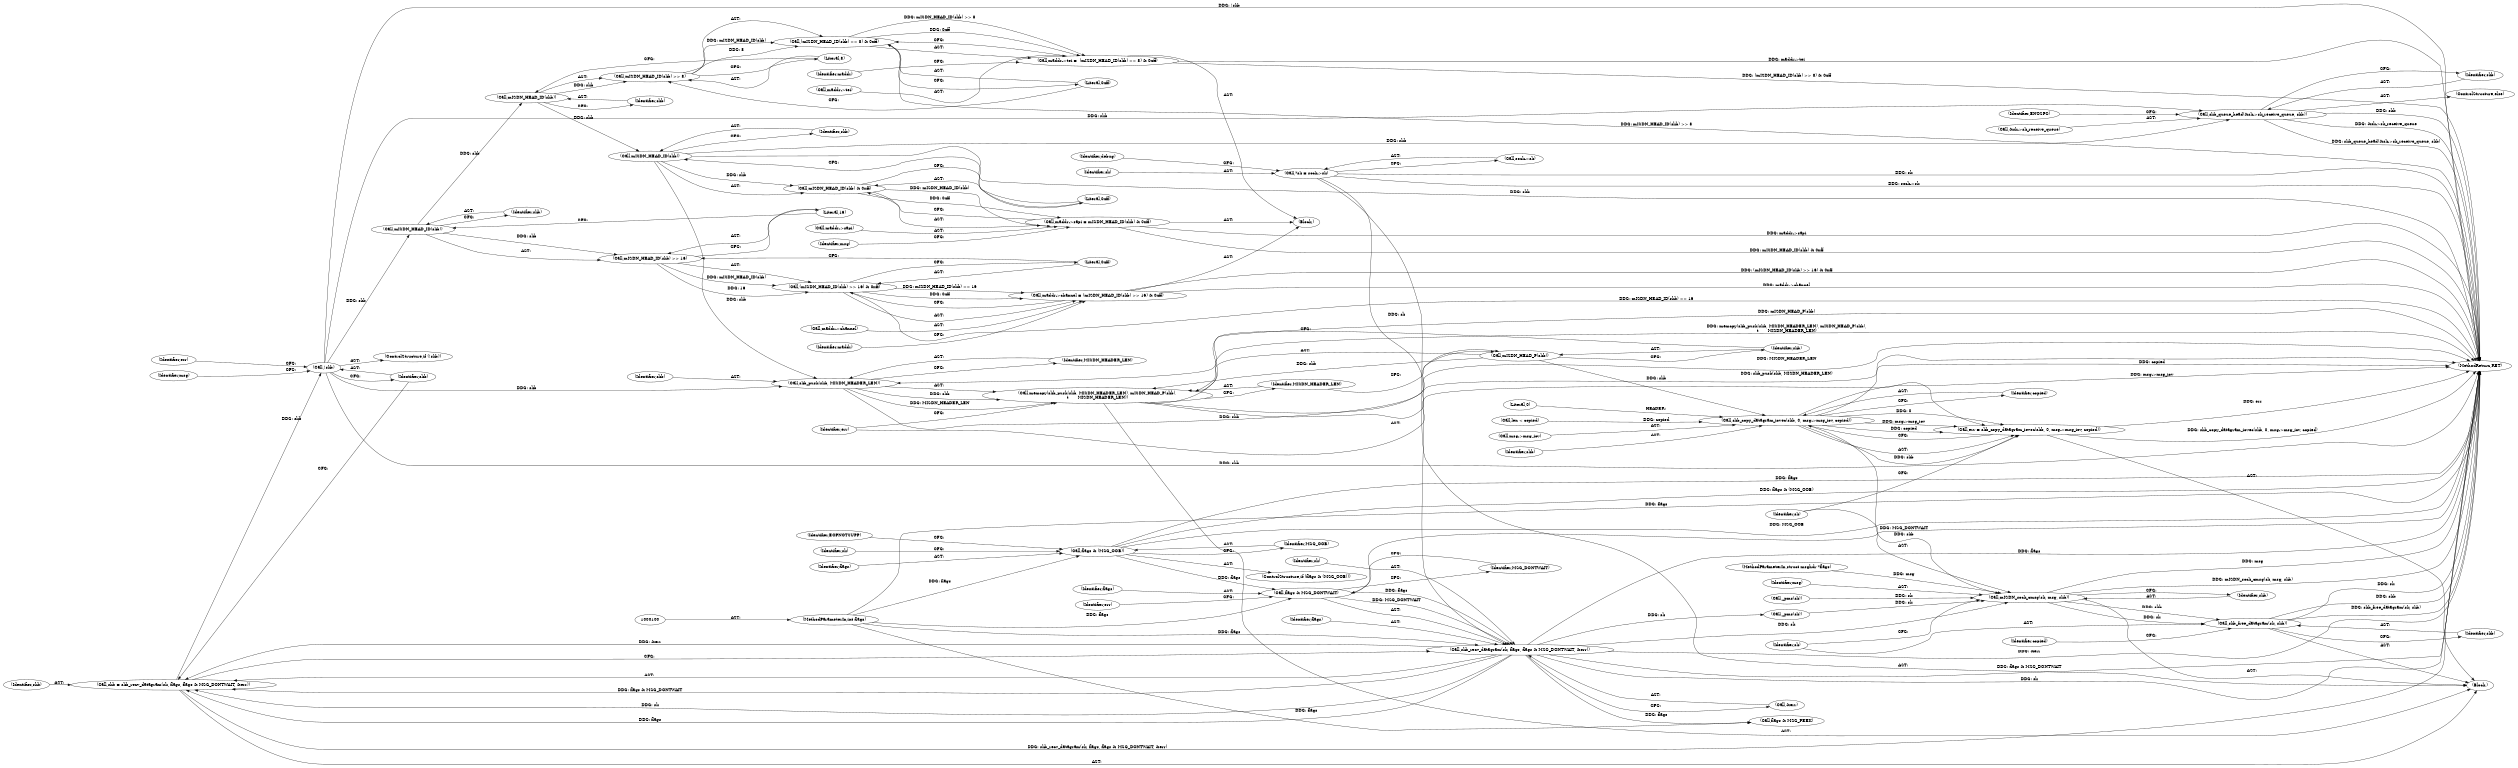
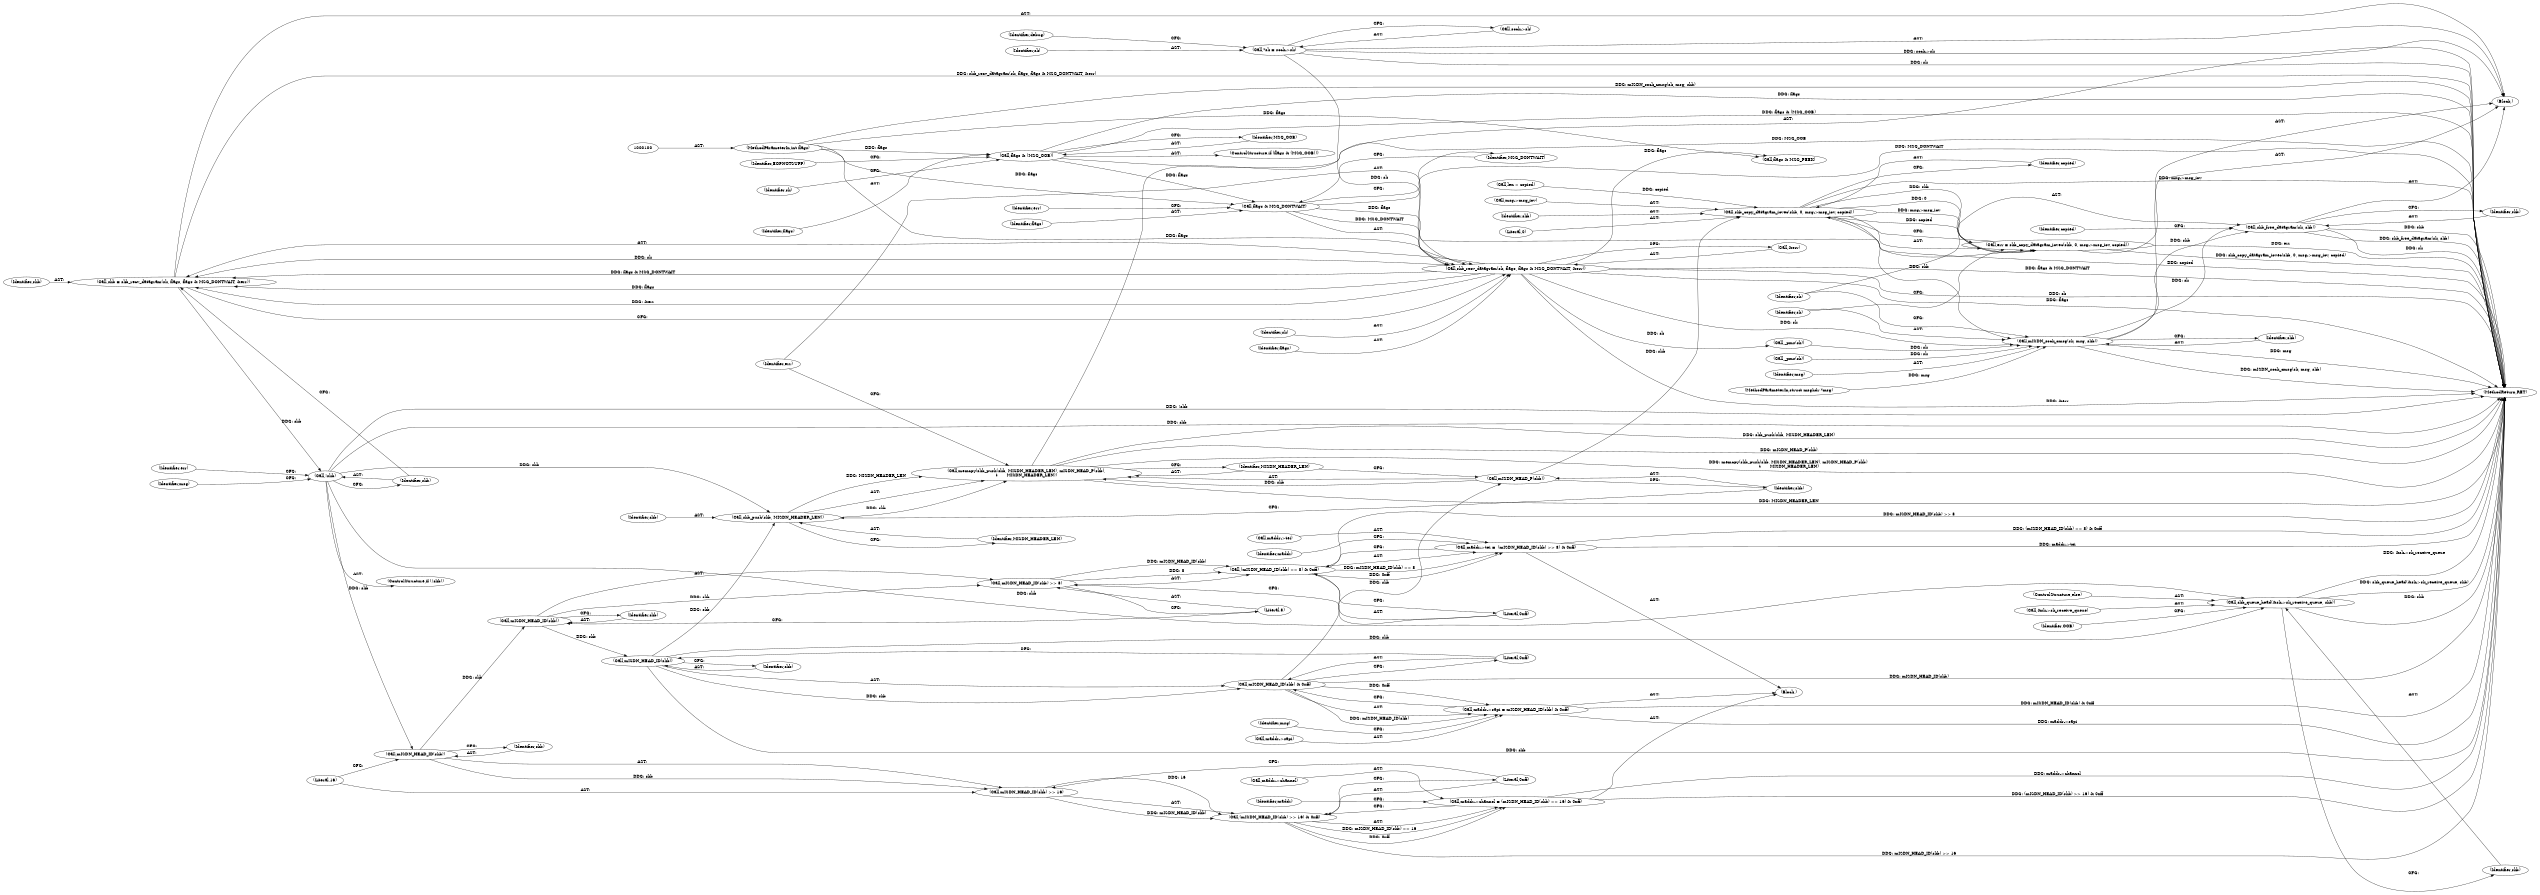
edge "(Call,skb_queue_head(&sk->sk_receive_queue, skb))" -> "(ControlStructure,else)": reversed
node "(Identifier,ENOSPC)": label "(Identifier,ENOSPC)" -> "(Identifier,OOB)"
edge "(Call,mISDN_HEAD_ID(skb) >> 16)" -> "(Literal,16)": removed, label "CFG:"
edge "(Literal,0)" -> "(Call,skb_copy_datagram_iovec(skb, 0, msg->msg_iov, copied))": label "HEADER: " -> "AST: "
edge "(Call,skb_push(skb, MISDN_HEADER_LEN))" -> "(Call,mISDN_HEAD_P(skb))": now "(Call,mISDN_HEAD_ID(skb) & 0xff)" -> "(Call,mISDN_HEAD_P(skb))"
edge "(MethodParameterIn,int flags)" -> "(MethodReturn,RET)": label "DDG: flags" -> "DDG: mISDN_sock_cmsg(sk, msg, skb)"
node "(MethodParameterIn,struct msghdr *flags)": label "(MethodParameterIn,struct msghdr *flags)" -> "(MethodParameterIn,struct msghdr *msg)"
edge "(Call,mISDN_HEAD_ID(skb) & 0xff)" -> "(MethodReturn,RET)": added, label "DDG: mISDN_HEAD_ID(skb)"
